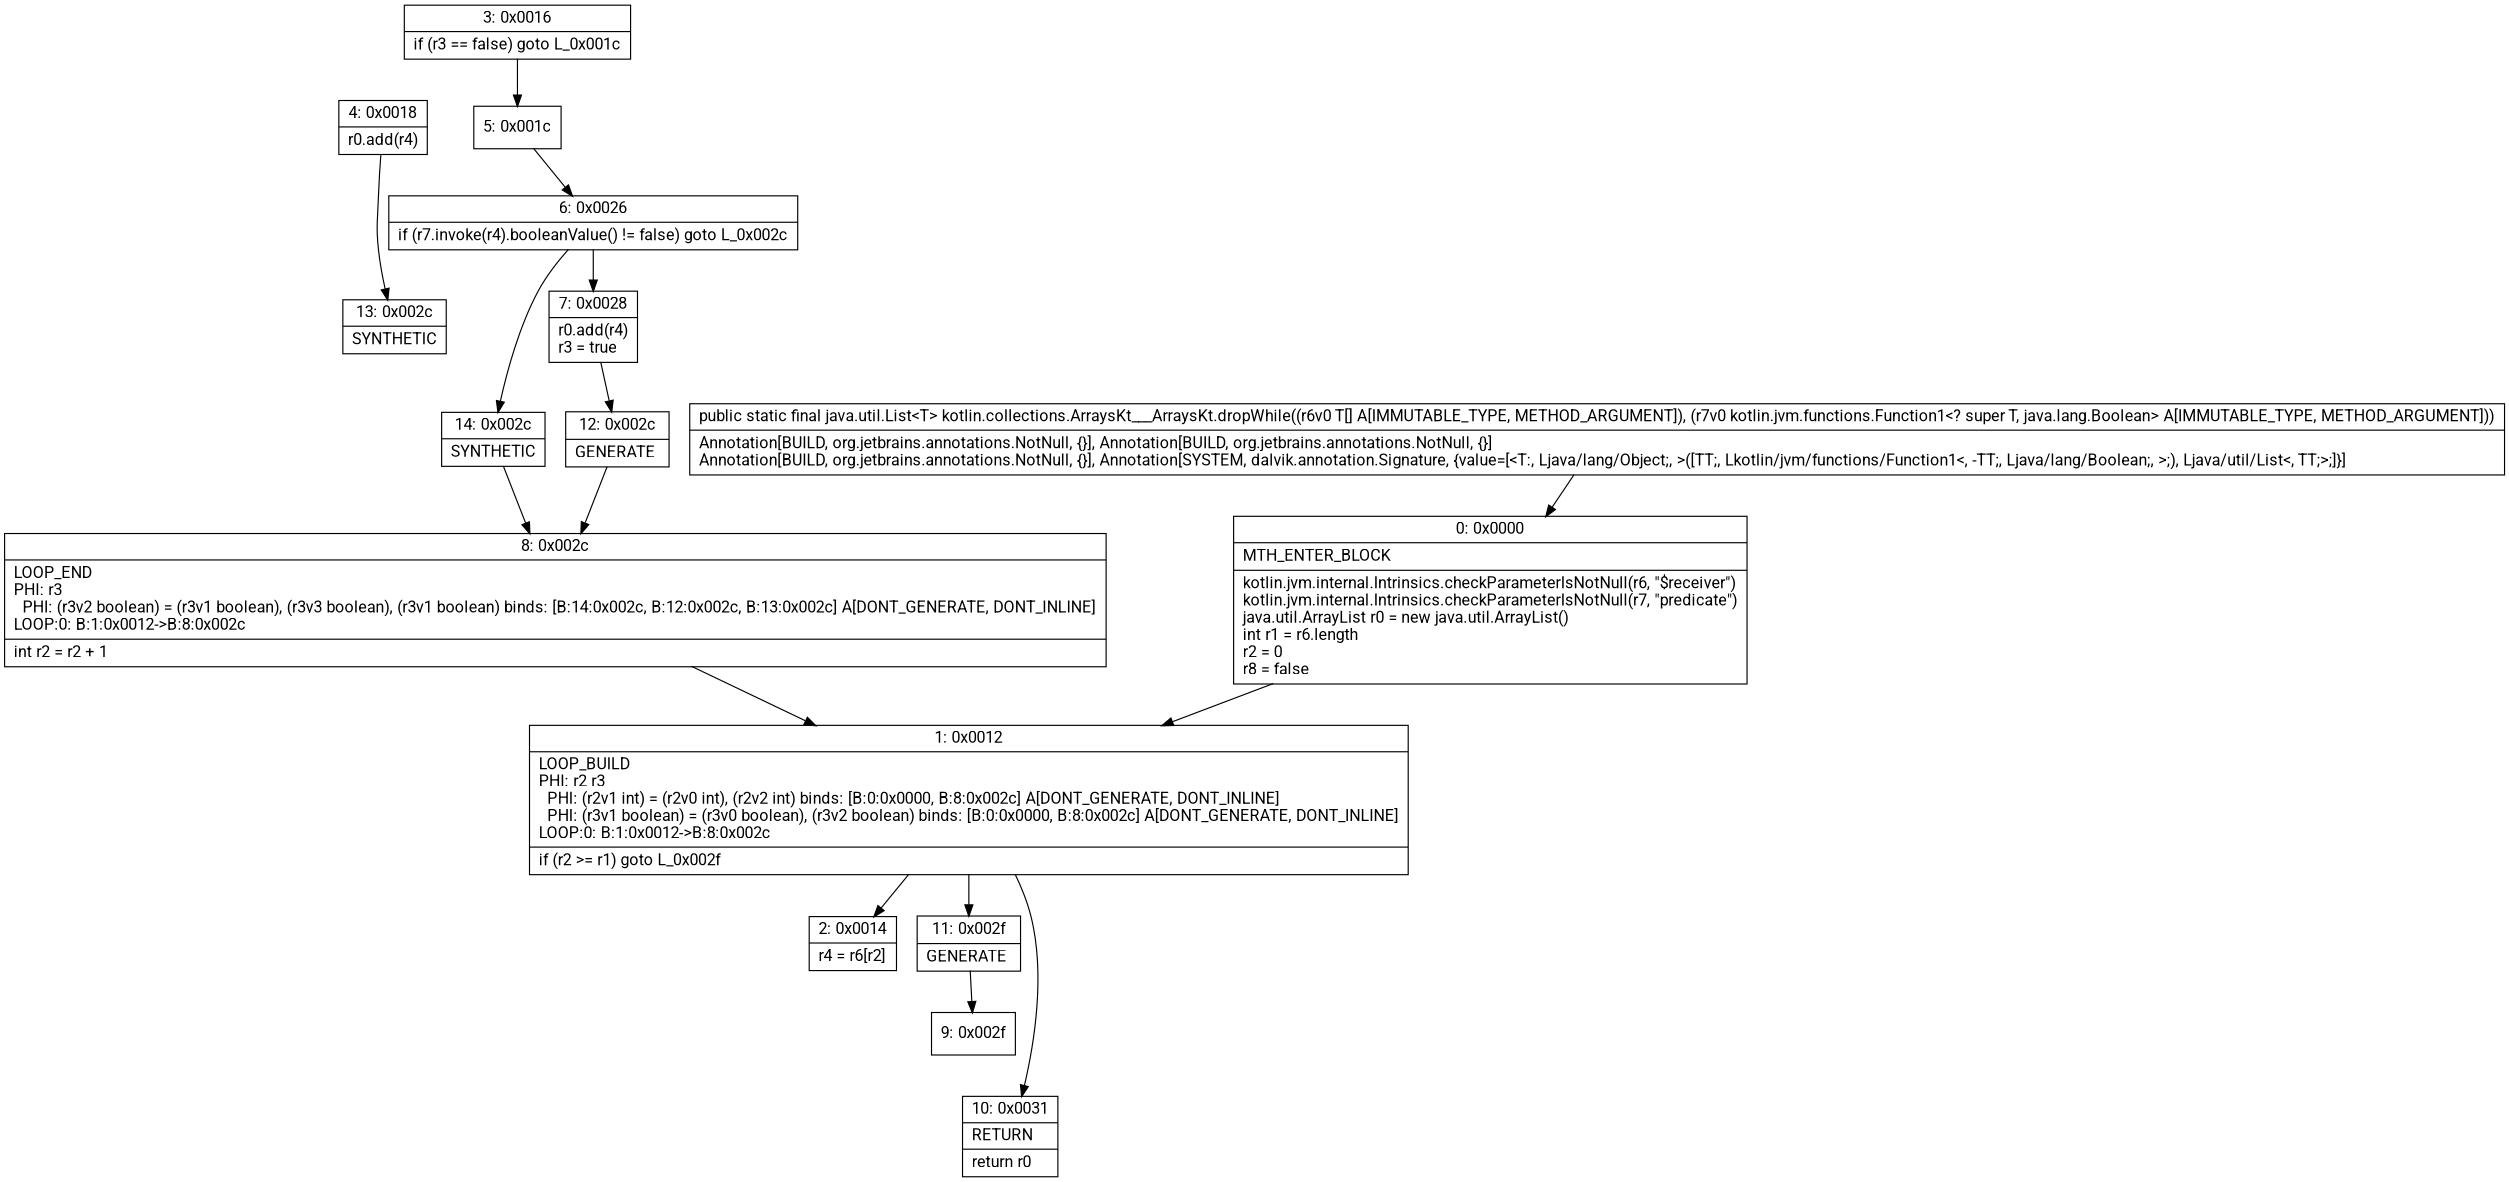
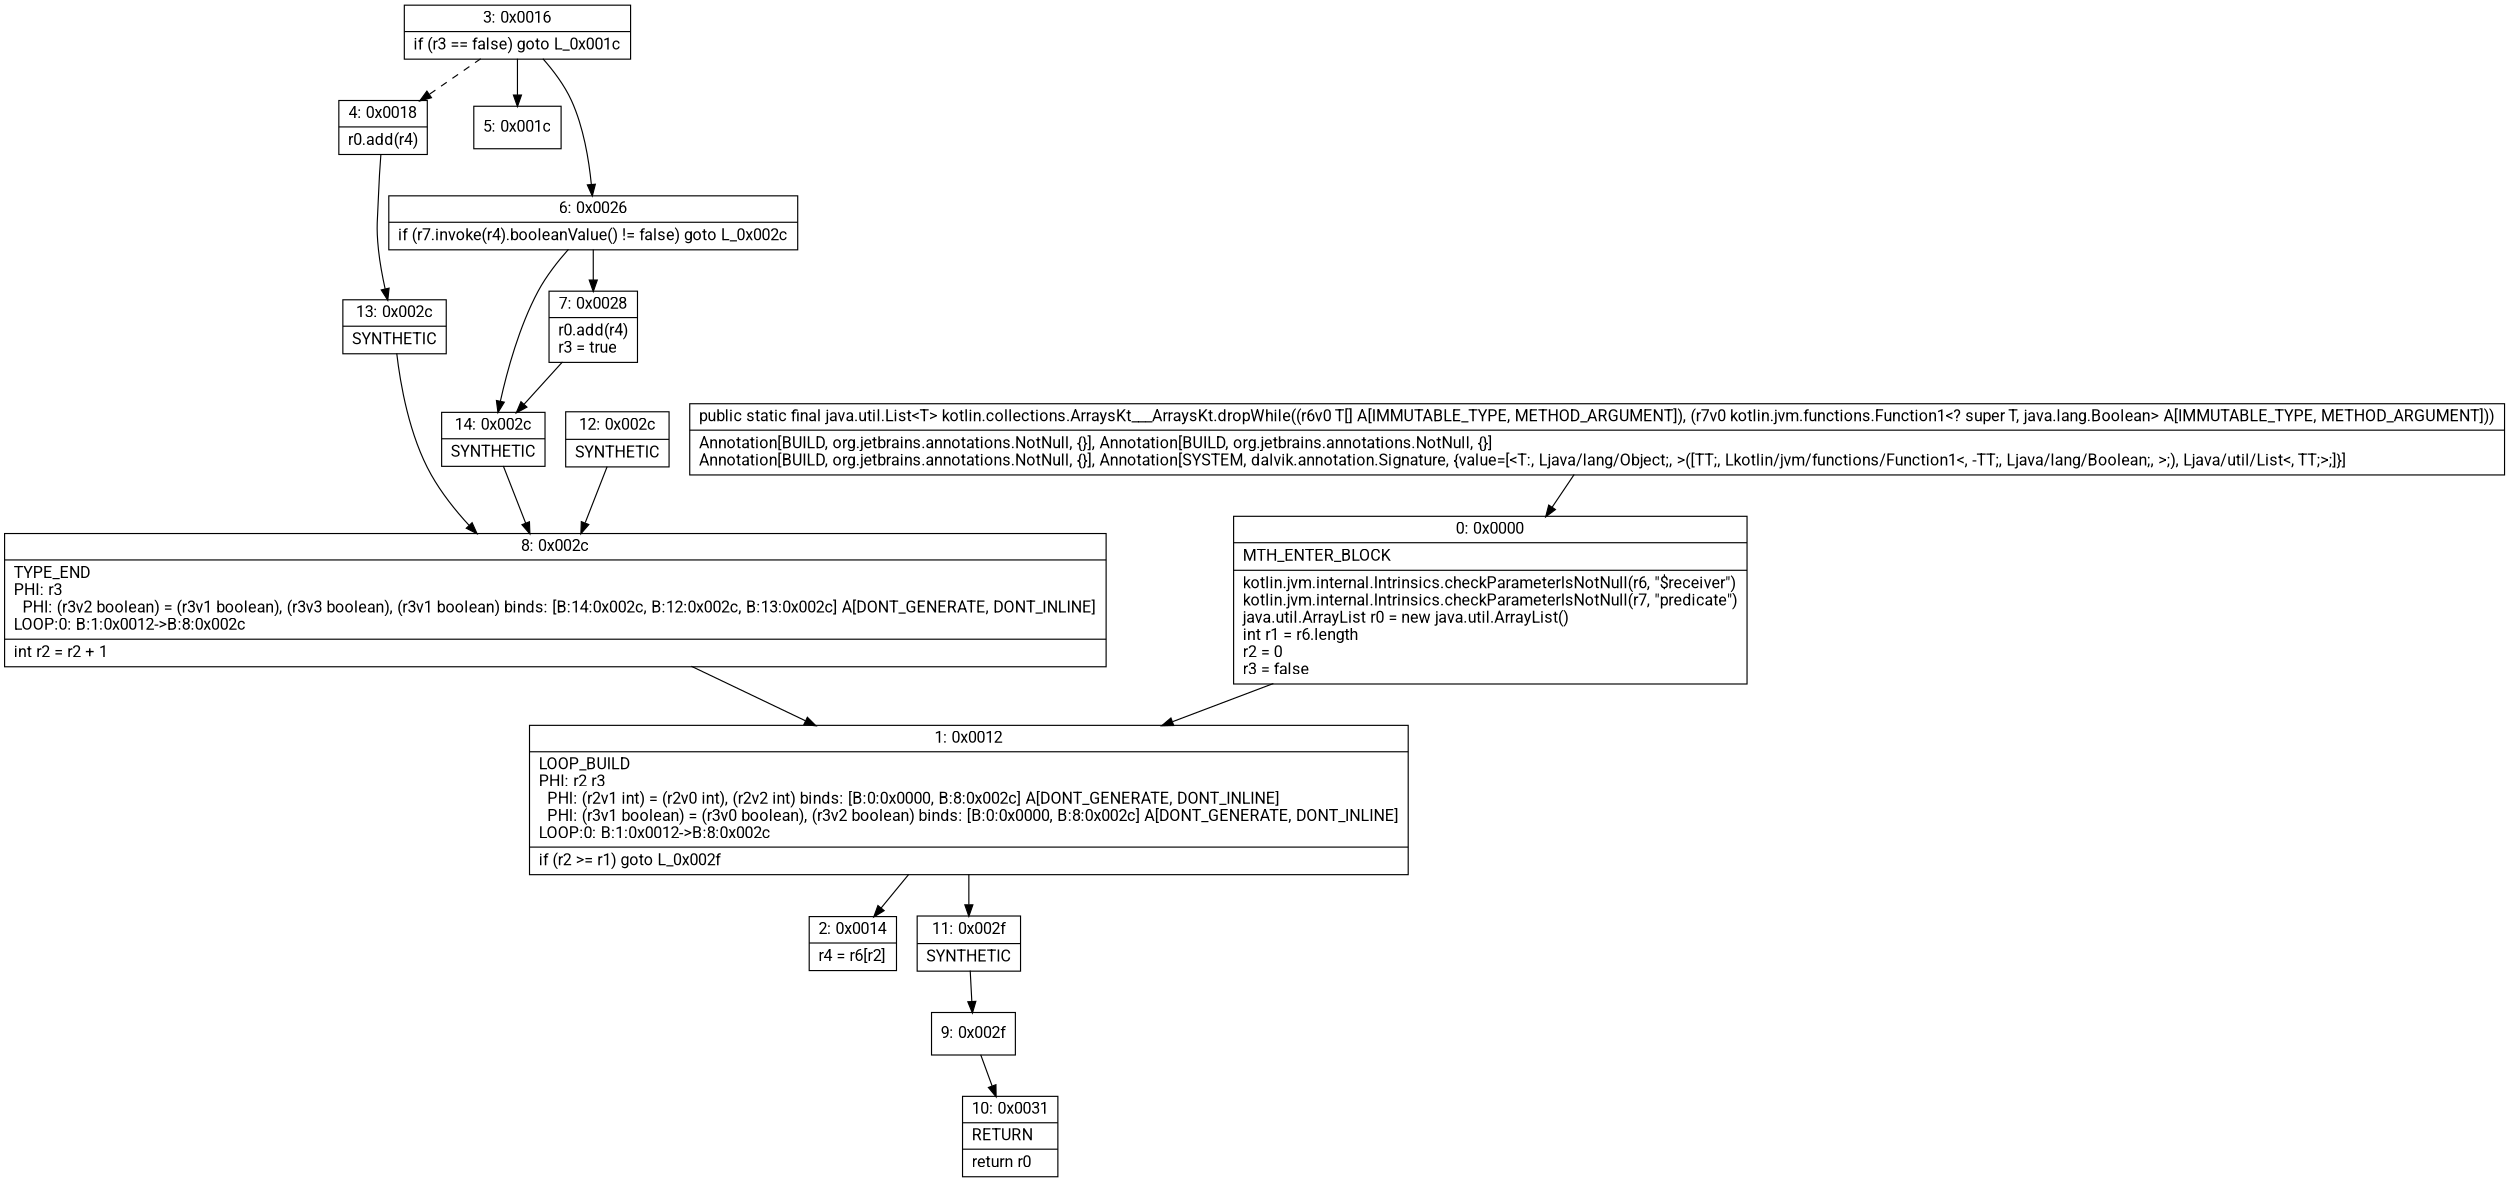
edge "3: 0x0016" -> "4: 0x0018": added
edge "5: 0x001c" -> "6: 0x0026": now "3: 0x0016" -> "6: 0x0026"
edge "7: 0x0028" -> "12: 0x002c": now "7: 0x0028" -> "14: 0x002c"
edge "13: 0x002c" -> "8: 0x002c": added
node "12: 0x002c": text "GENERATE" -> "SYNTHETIC"
node "8: 0x002c": text "LOOP_END" -> "TYPE_END"
node "0: 0x0000": text "r8 = false" -> "r3 = false"
node "11: 0x002f": text "GENERATE" -> "SYNTHETIC"
edge "1: 0x0012" -> "10: 0x0031": now "9: 0x002f" -> "10: 0x0031"
